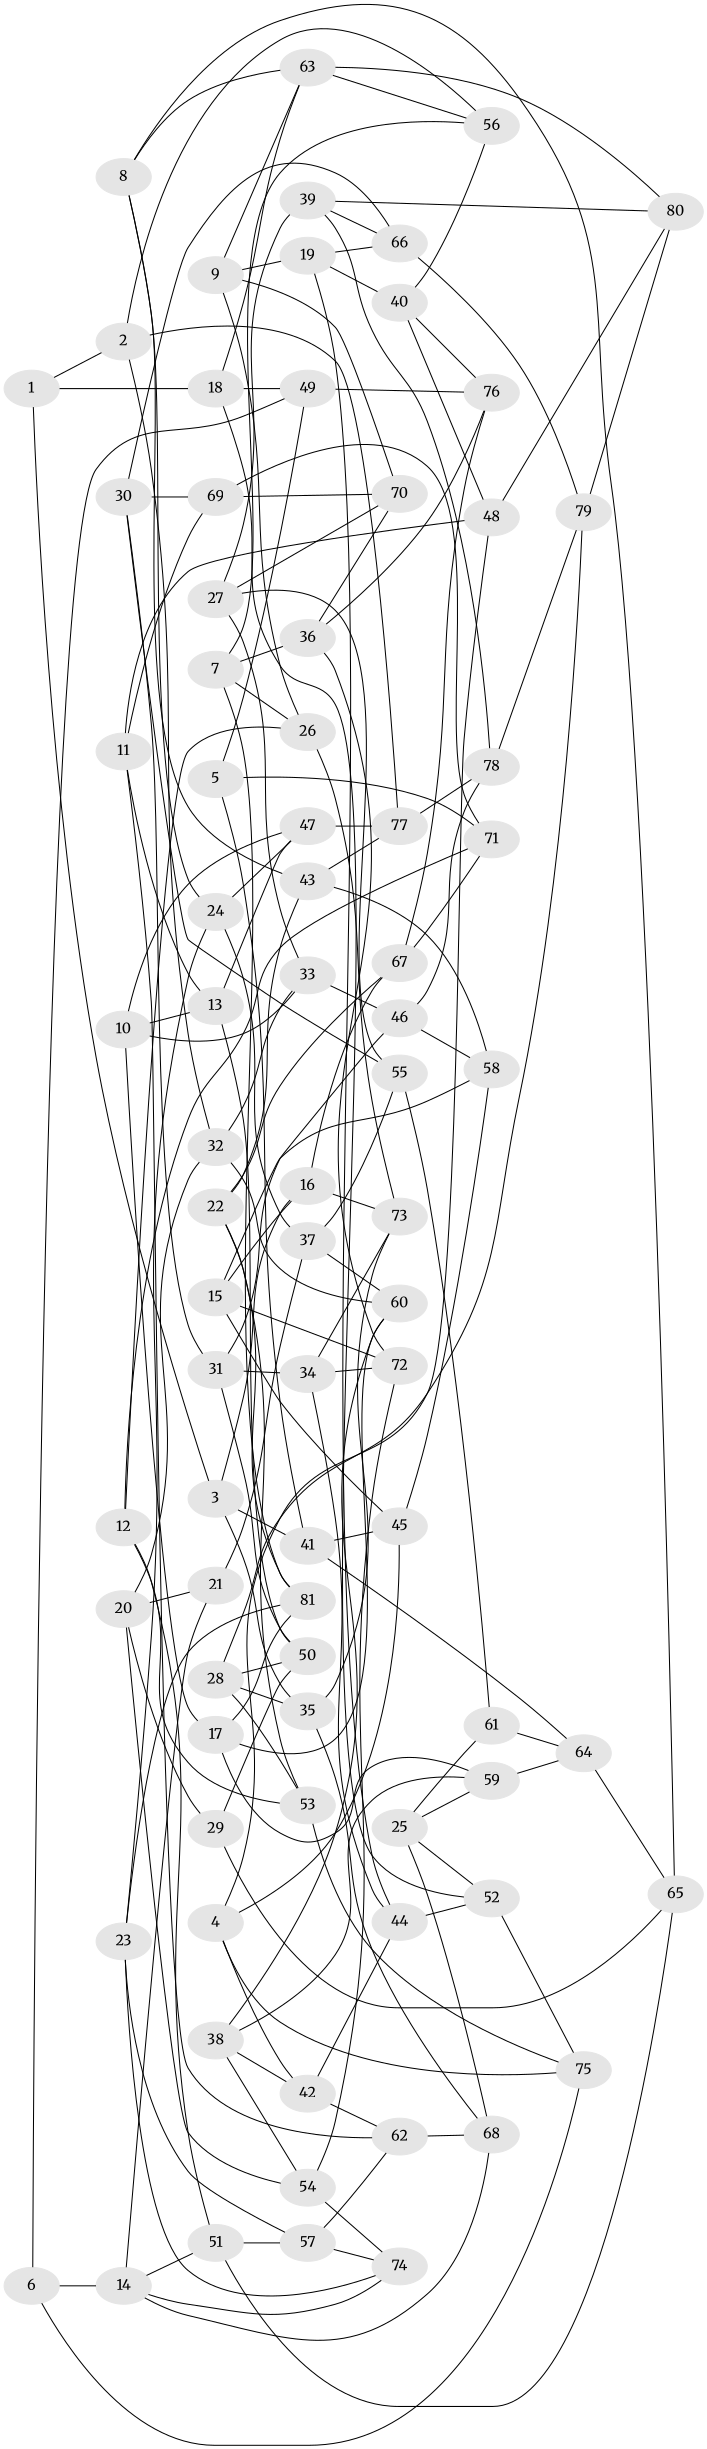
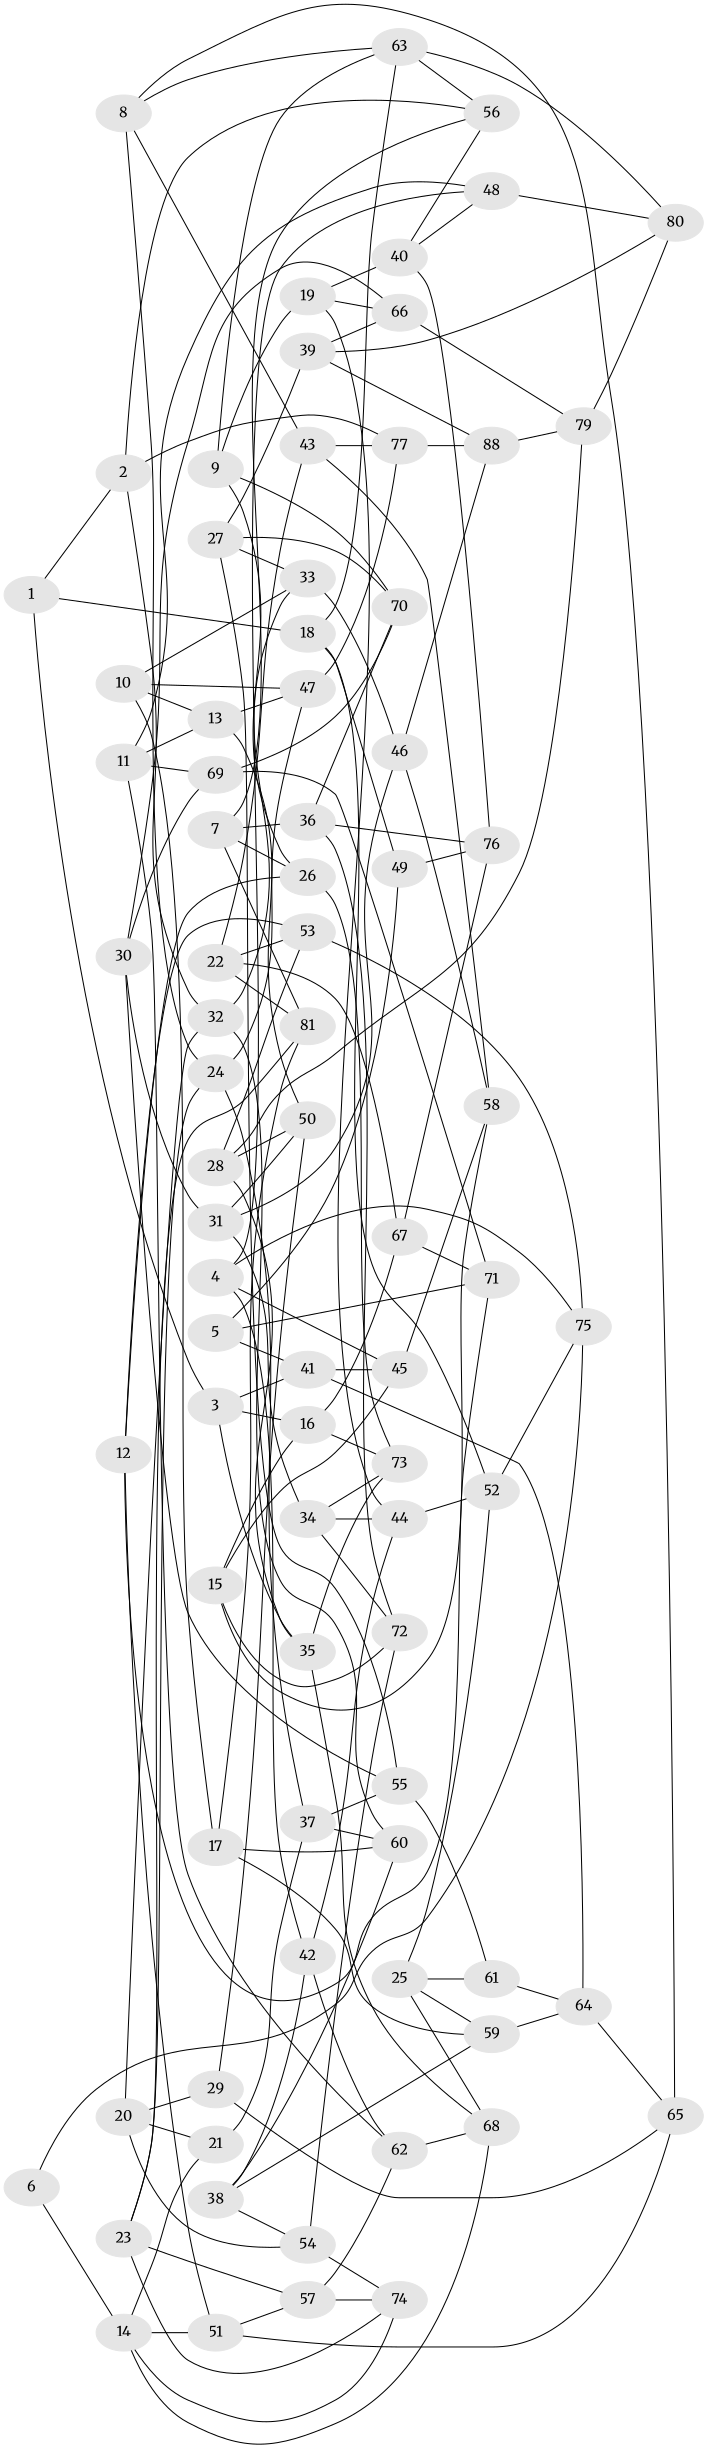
node "78": label "78" -> "88"
edge "49" -- "6": removed
